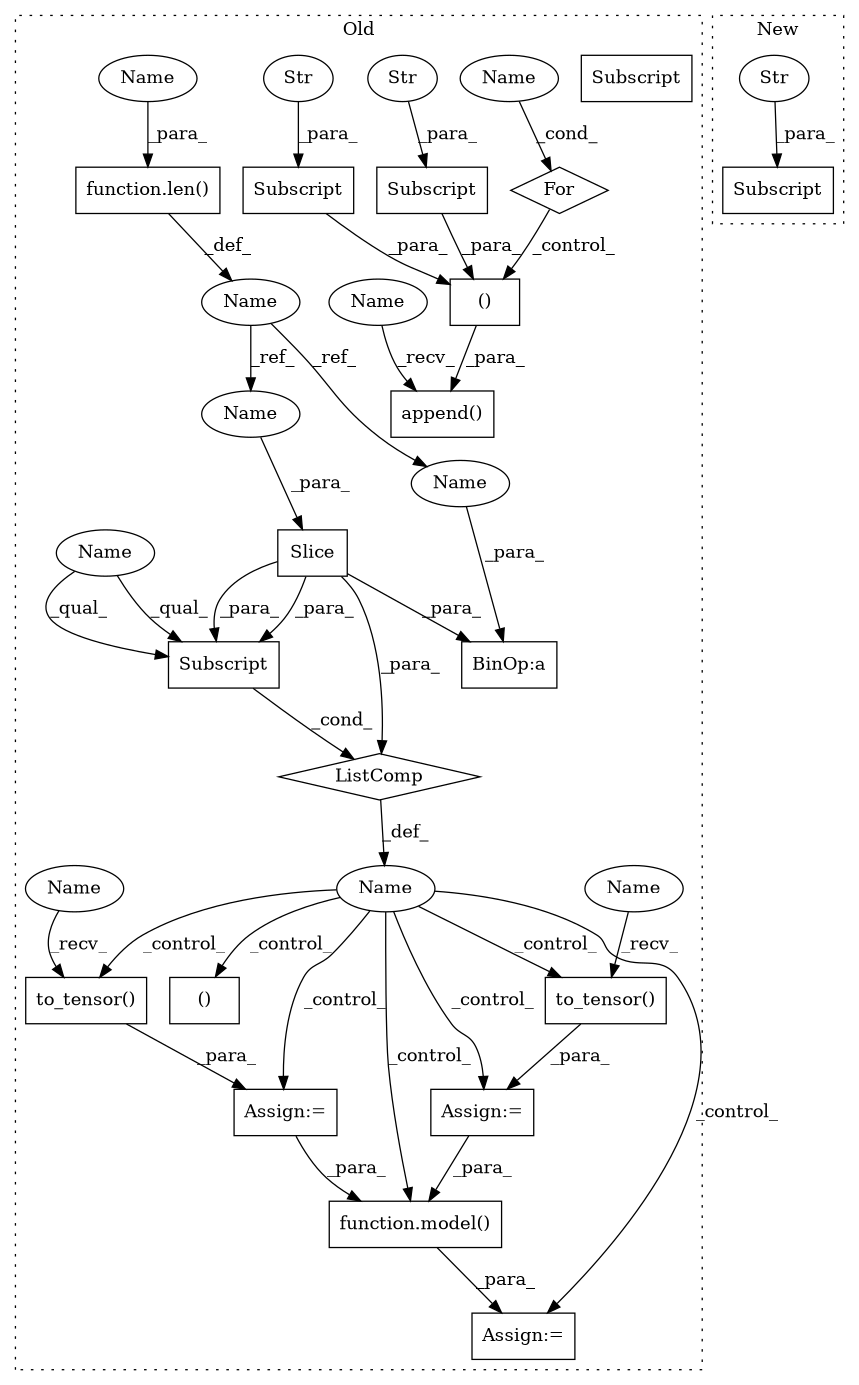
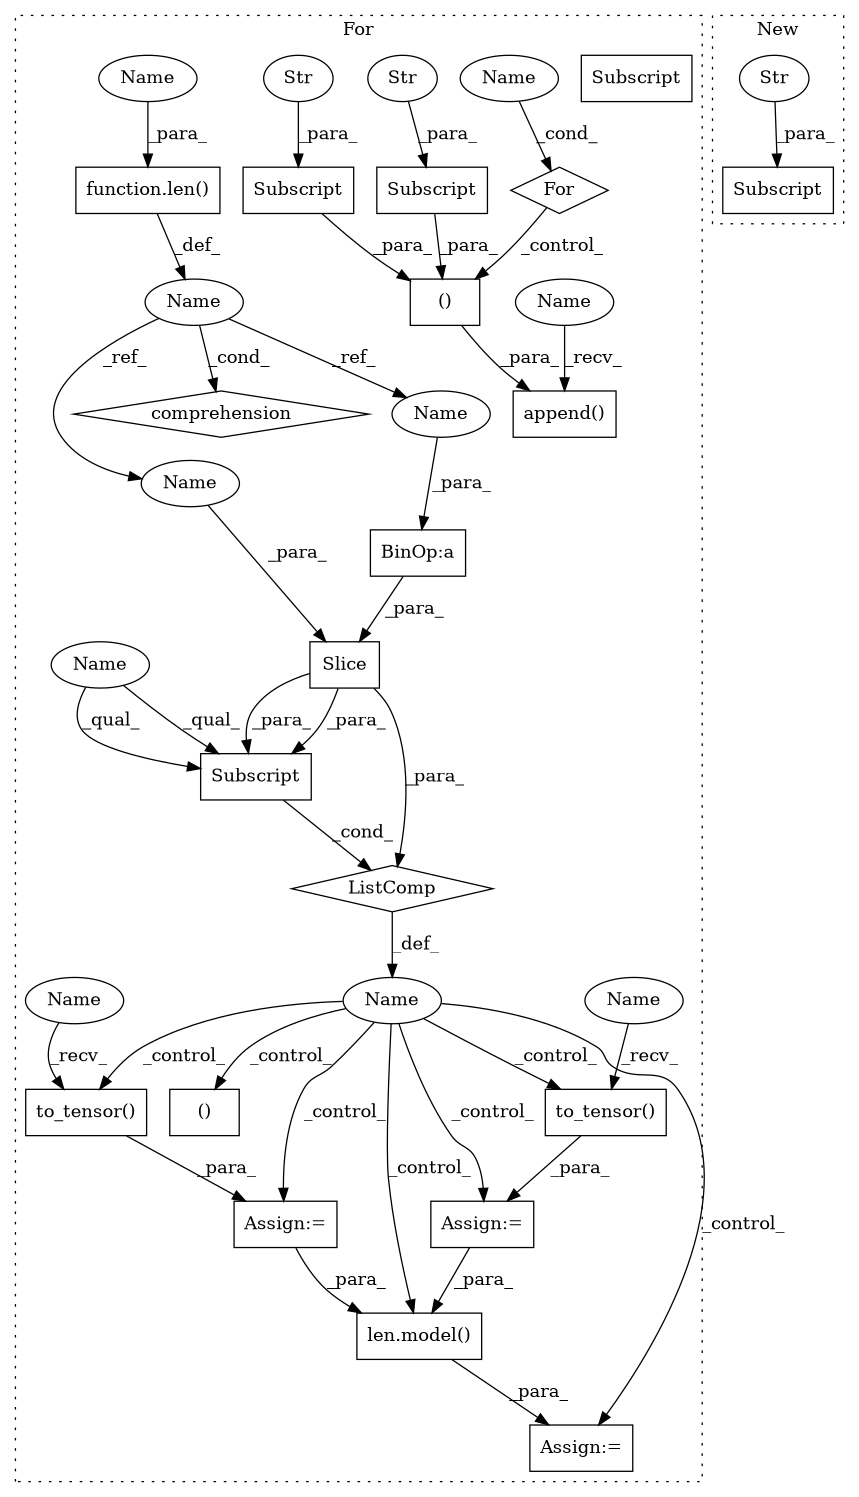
cluster "Old": label "Old" -> "For"
node "comprehension": added
edge "Slice" -> "BinOp:a": reversed
node "function.model()": label "function.model()" -> "len.model()"
